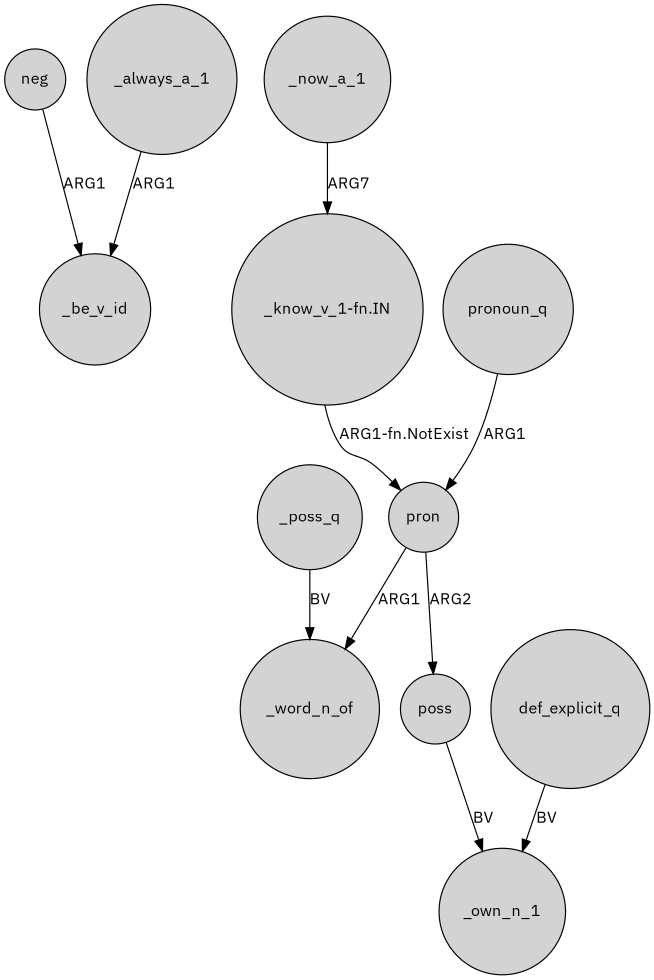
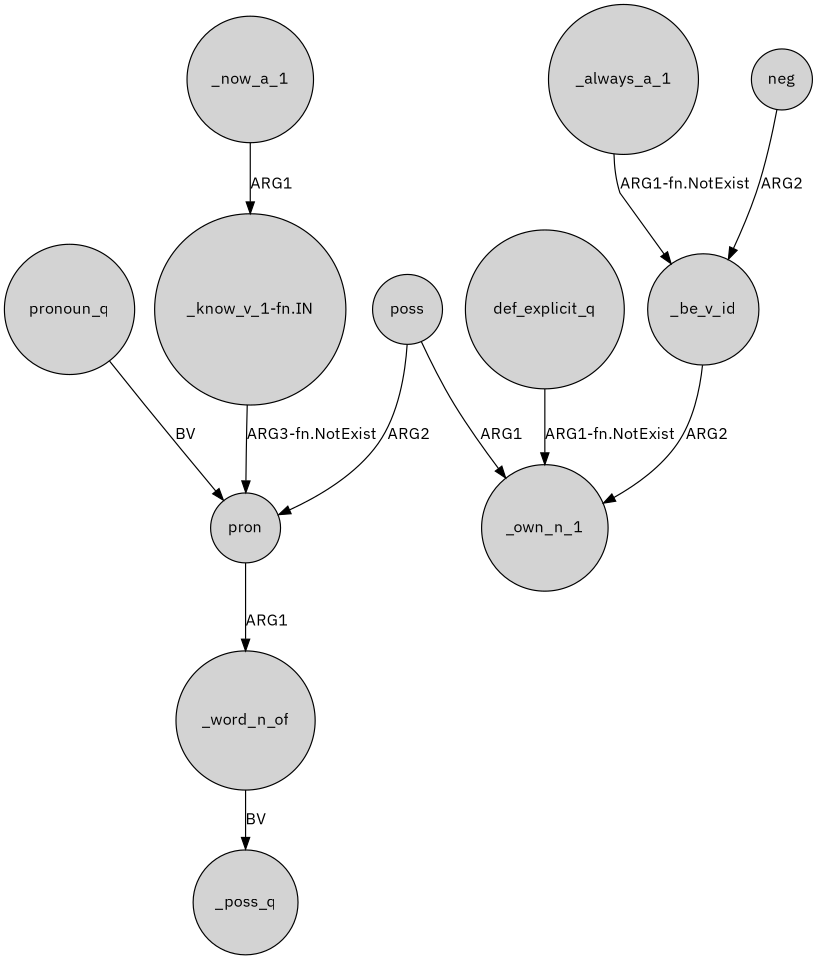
edge "neg" -> "_be_v_id": label "ARG1" -> "ARG2"
edge "_always_a_1" -> "_be_v_id": label "ARG1" -> "ARG1-fn.NotExist"
edge "_now_a_1" -> "_know_v_1-fn.IN": label "ARG7" -> "ARG1"
edge "_know_v_1-fn.IN" -> "pron": label "ARG1-fn.NotExist" -> "ARG3-fn.NotExist"
edge "pronoun_q" -> "pron": label "ARG1" -> "BV"
edge "_be_v_id" -> "_own_n_1": added, label "ARG2"
edge "_poss_q" -> "_word_n_of": reversed
edge "pron" -> "poss": reversed
edge "poss" -> "_own_n_1": label "BV" -> "ARG1"
edge "def_explicit_q" -> "_own_n_1": label "BV" -> "ARG1-fn.NotExist"
